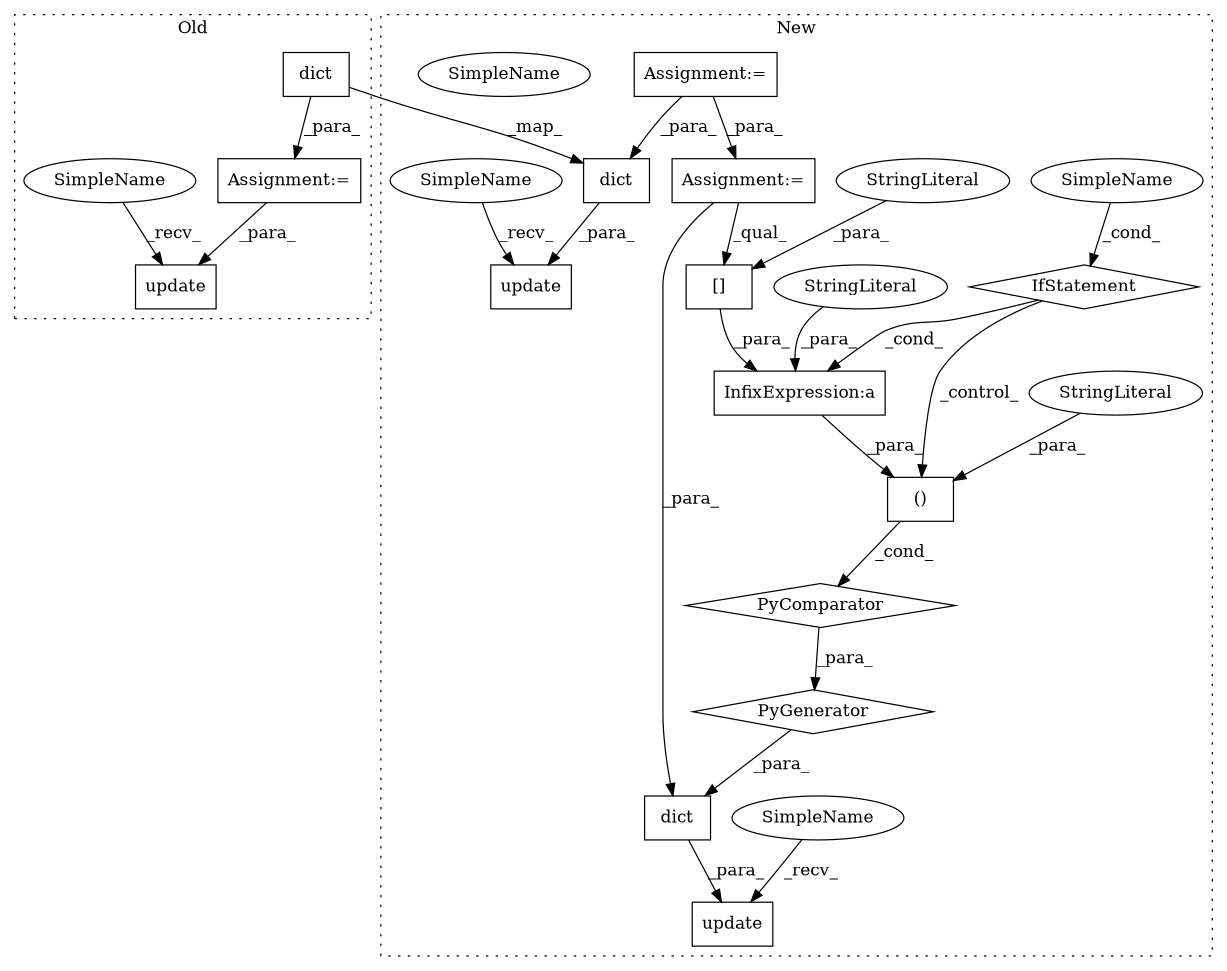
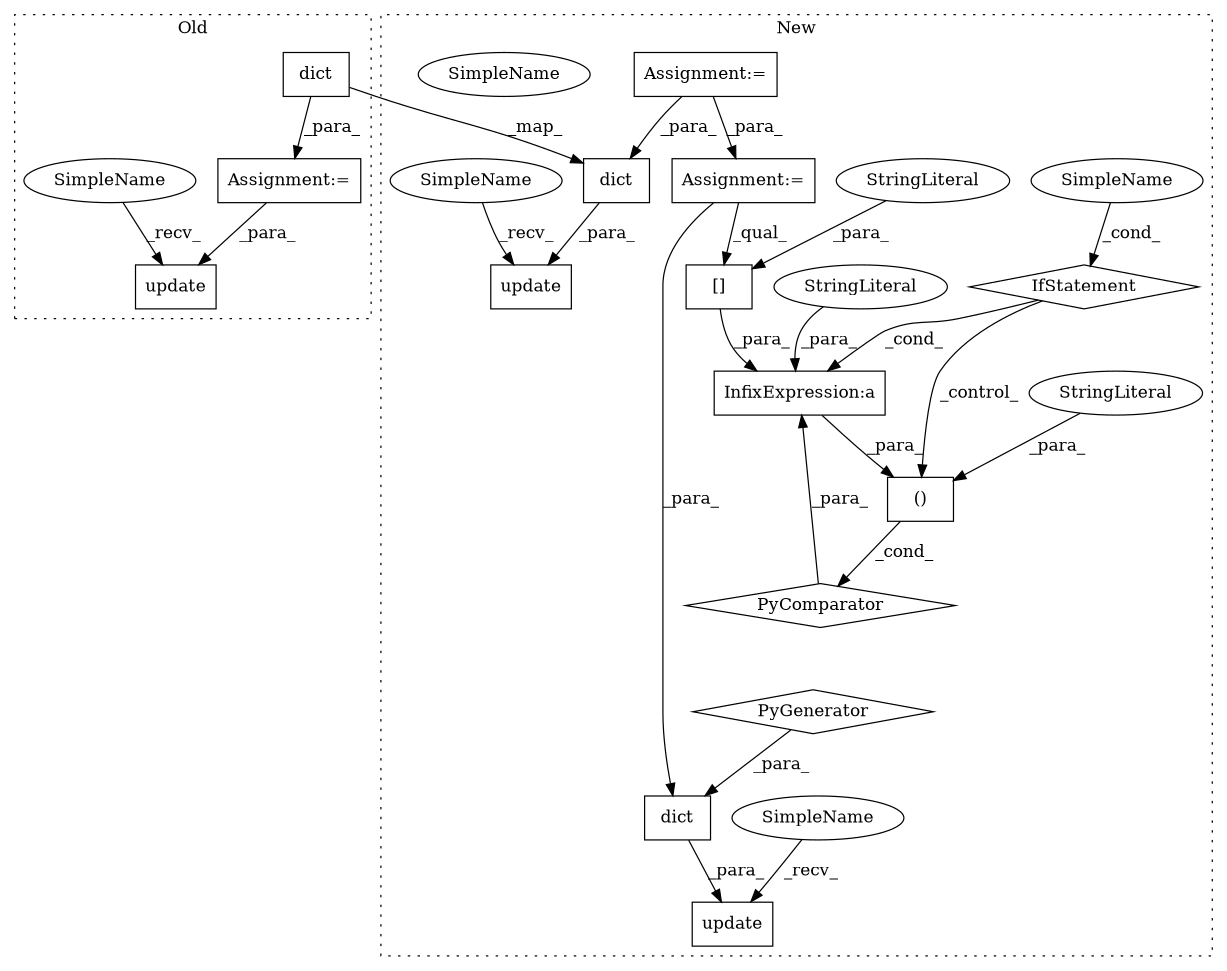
edge "PyComparator" -> "PyGenerator": now "PyComparator" -> "InfixExpression:a"
